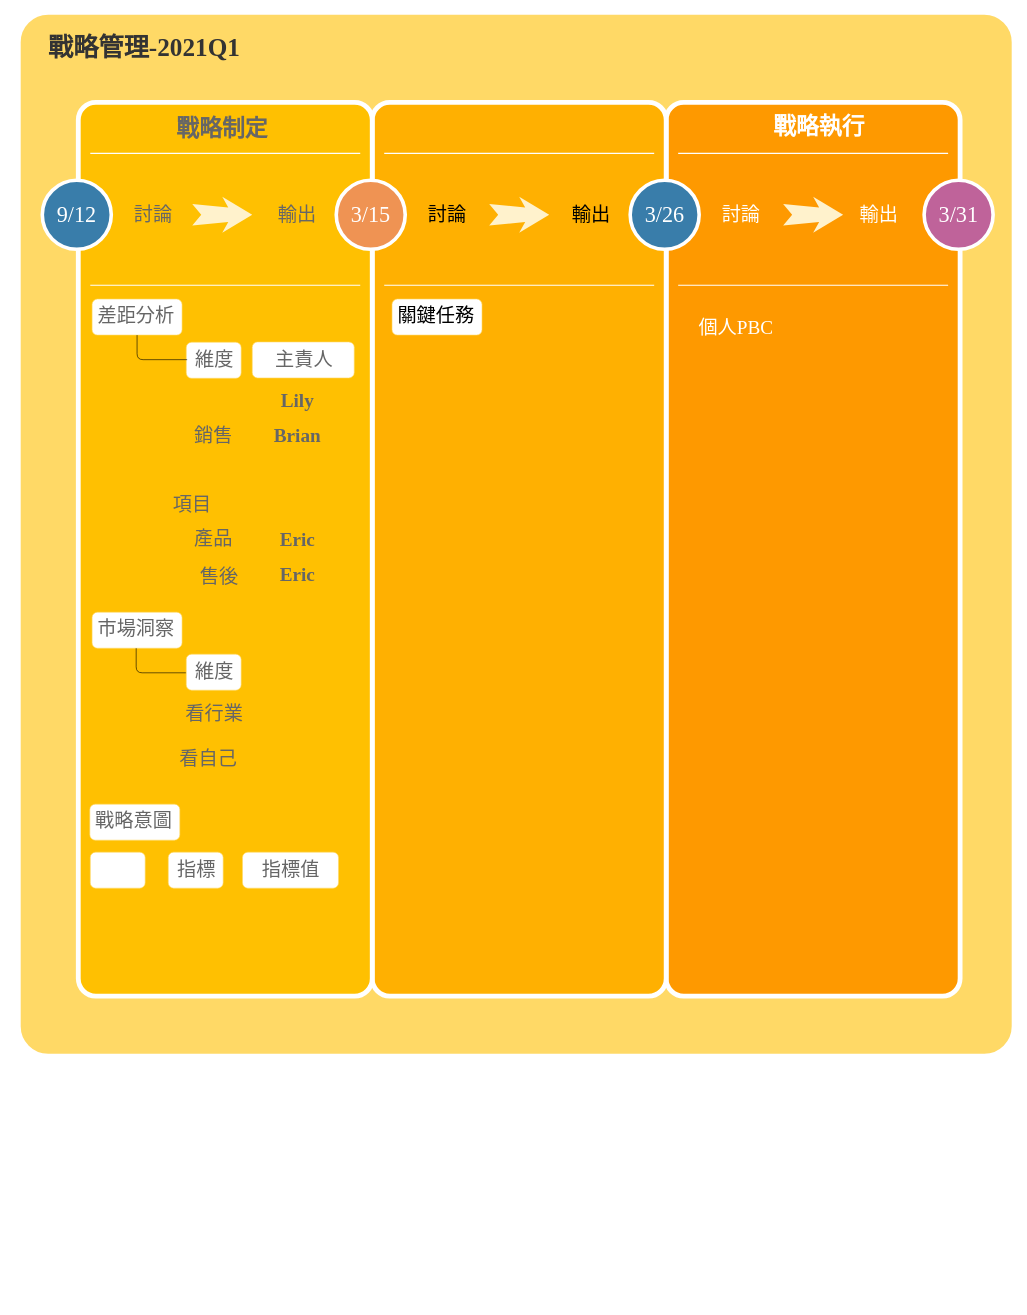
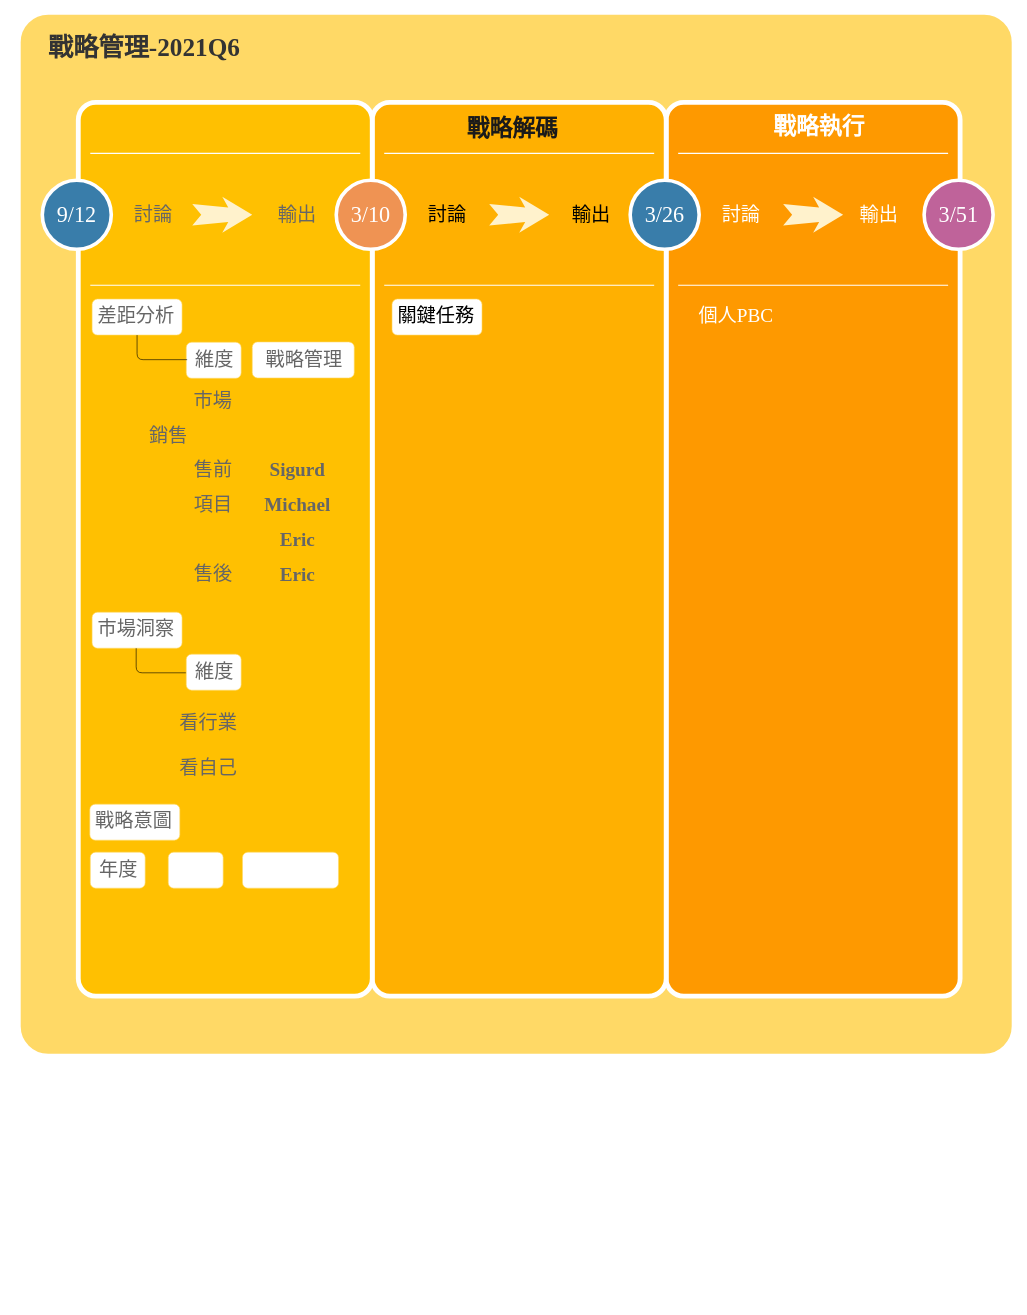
node "戰略管理-2021Q1": label "戰略管理-2021Q1" -> "戰略管理-2021Q6"
node "戰略制定": removed
node "戰略解碼": added
node "3/15": label "3/15" -> "3/10"
node "3/31": label "3/31" -> "3/51"
node "個人PBC": moved (736, 327) -> (736, 315)
node "主責人": label "主責人" -> "戰略管理"
node "市場": added
node "Lily": removed
node "銷售": moved (214, 435) -> (169, 435)
node "Brian": removed
node "售前": added
node "Sigurd": added
node "項目": moved (192, 505) -> (213, 505)
node "Michael": added
node "產品": removed
node "售後": moved (219, 577) -> (213, 574)
node "看行業": moved (214, 714) -> (208, 723)
node "看自己": moved (208, 759) -> (208, 768)
node "年度": added
node "指標": removed
node "指標值": removed
